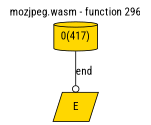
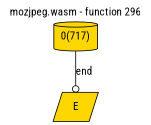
node "0(417)": label "0(417)" -> "0(717)"
